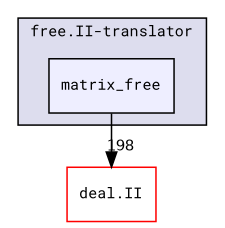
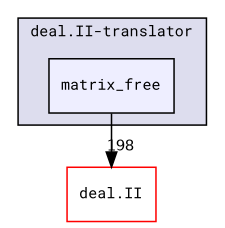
cluster "free.II-translator": label "free.II-translator" -> "deal.II-translator"
